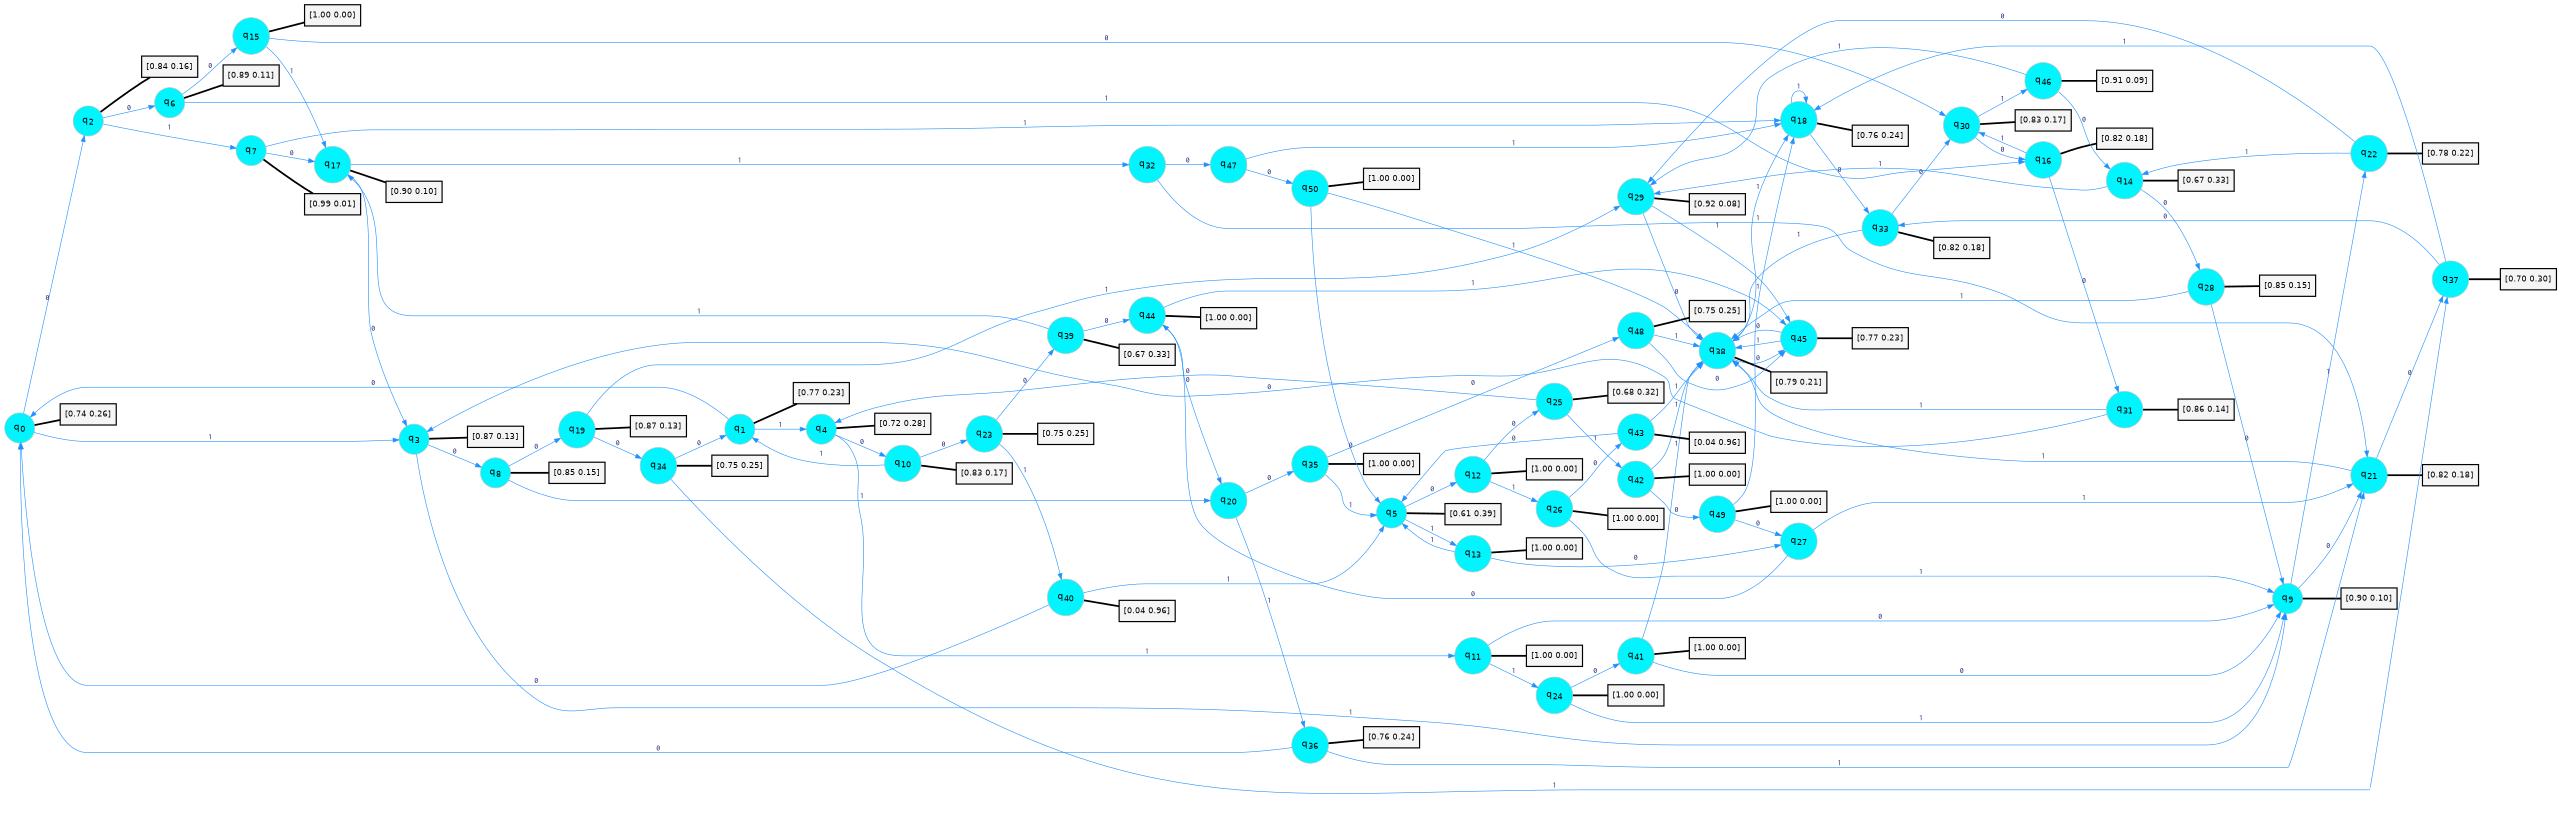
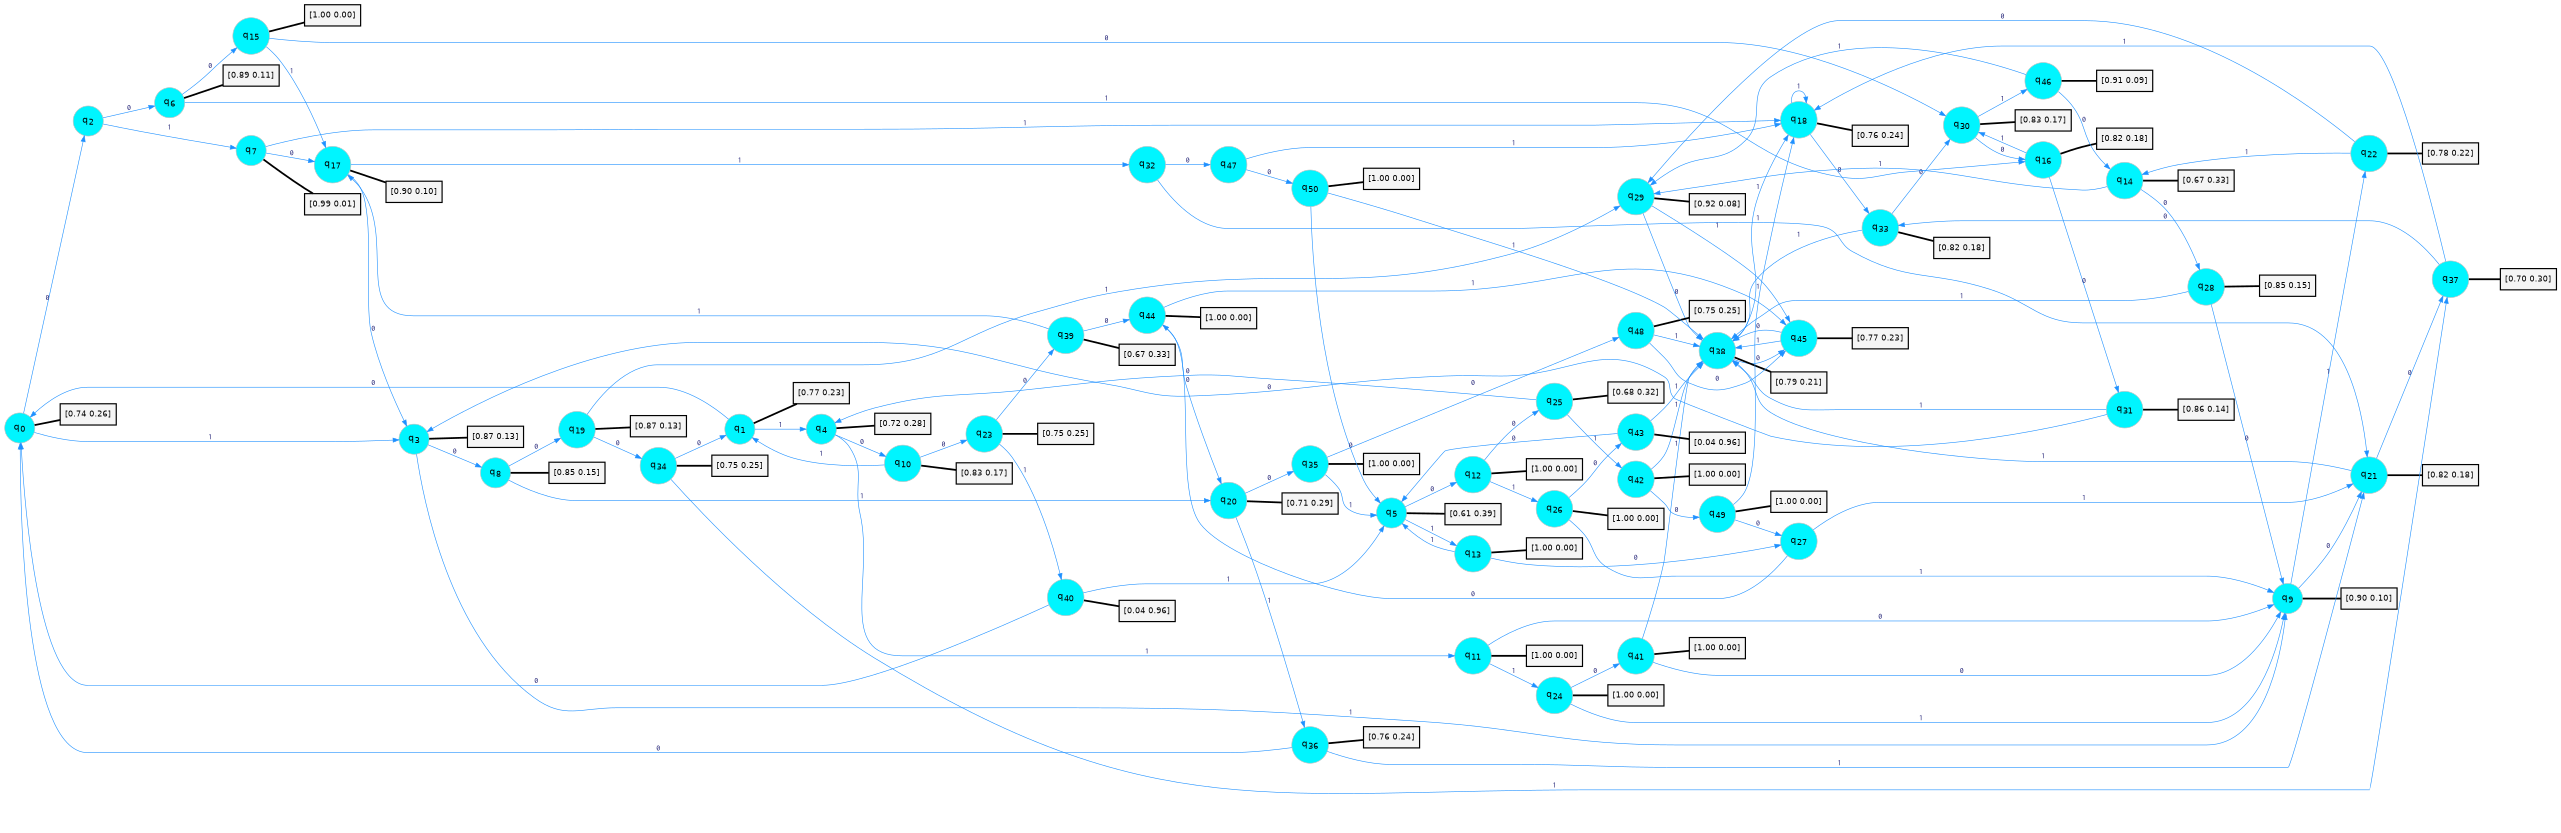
node "[0.84 0.16]": removed
node "[0.71 0.29]": added
